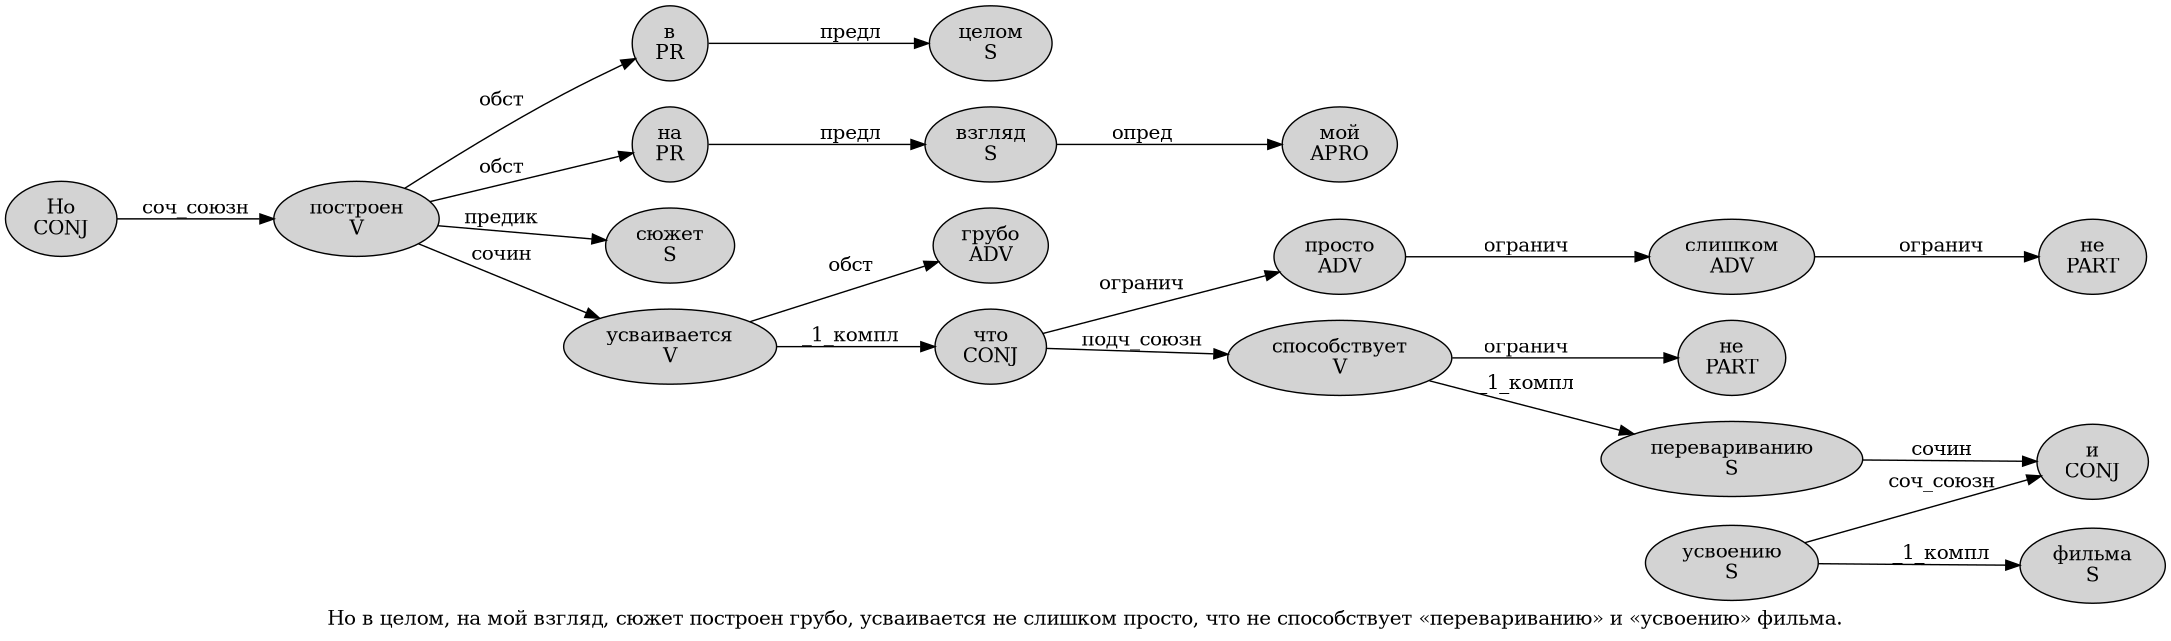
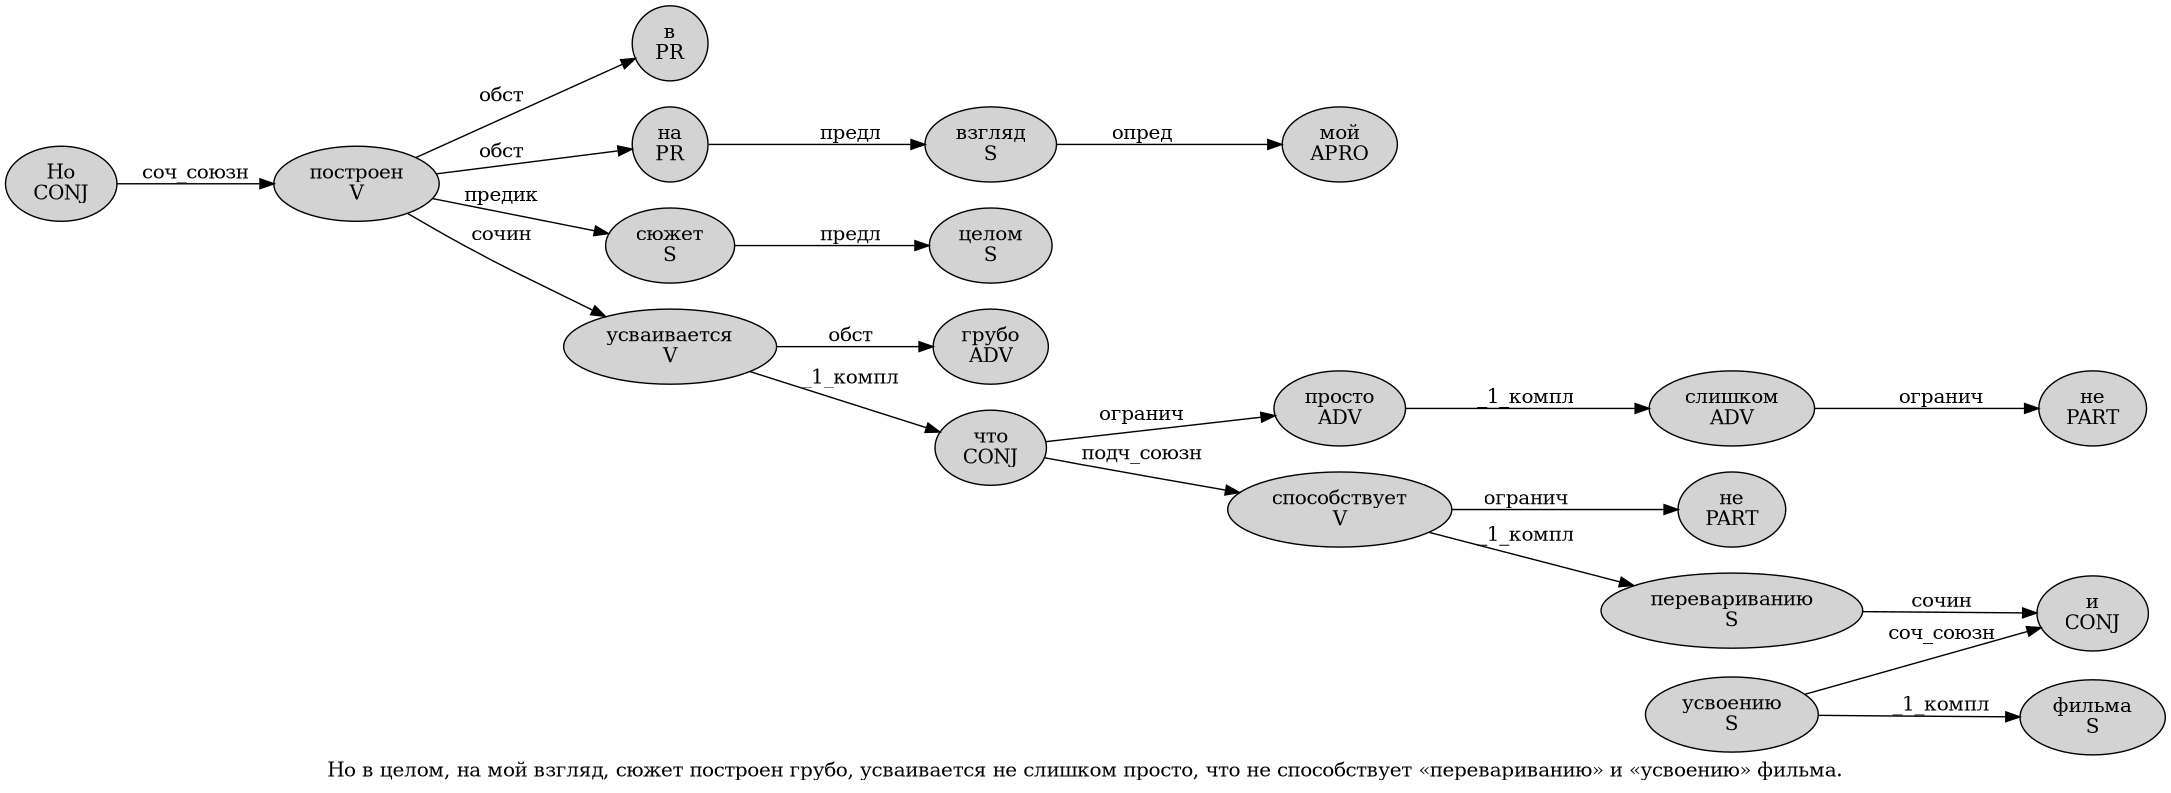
edge "в PR" -> "целом S": now "сюжет S" -> "целом S"
edge "просто ADV" -> "слишком ADV": label "огранич" -> "_1_компл"
